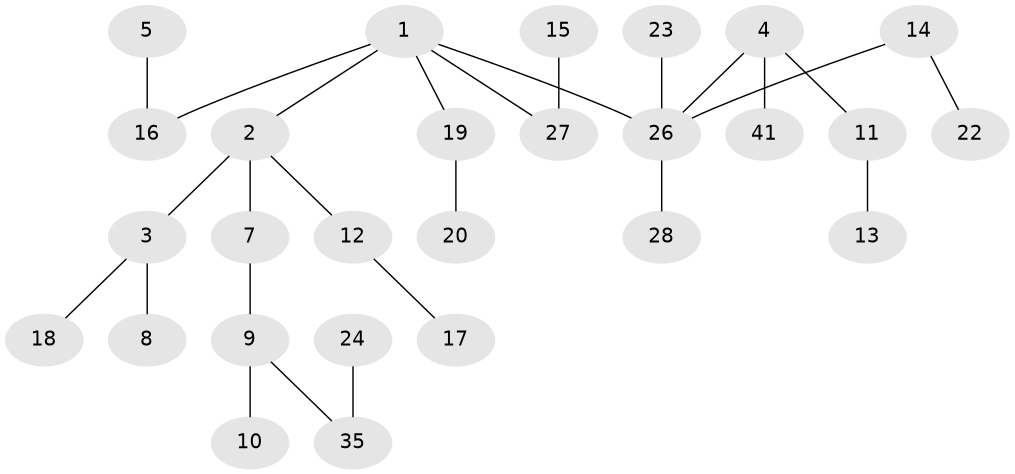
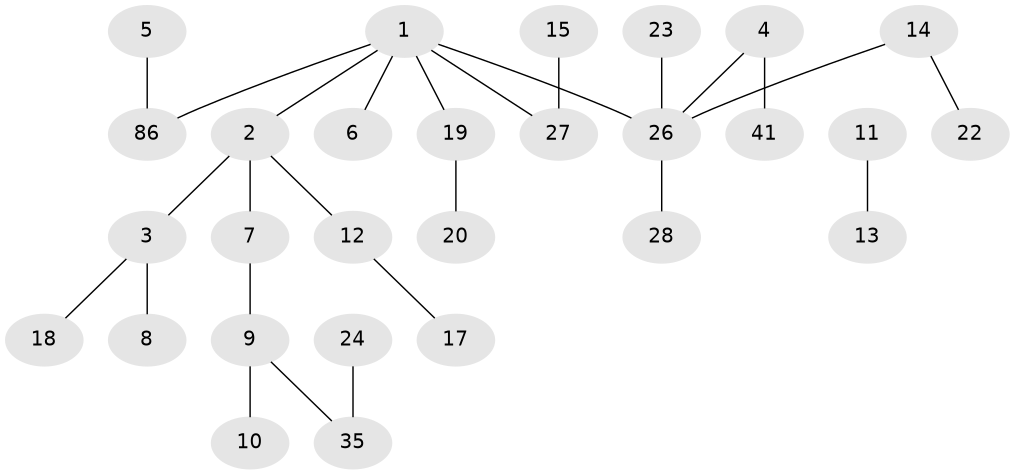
edge "4" -- "11": removed
node "16": label "16" -> "86"
node "6": added
